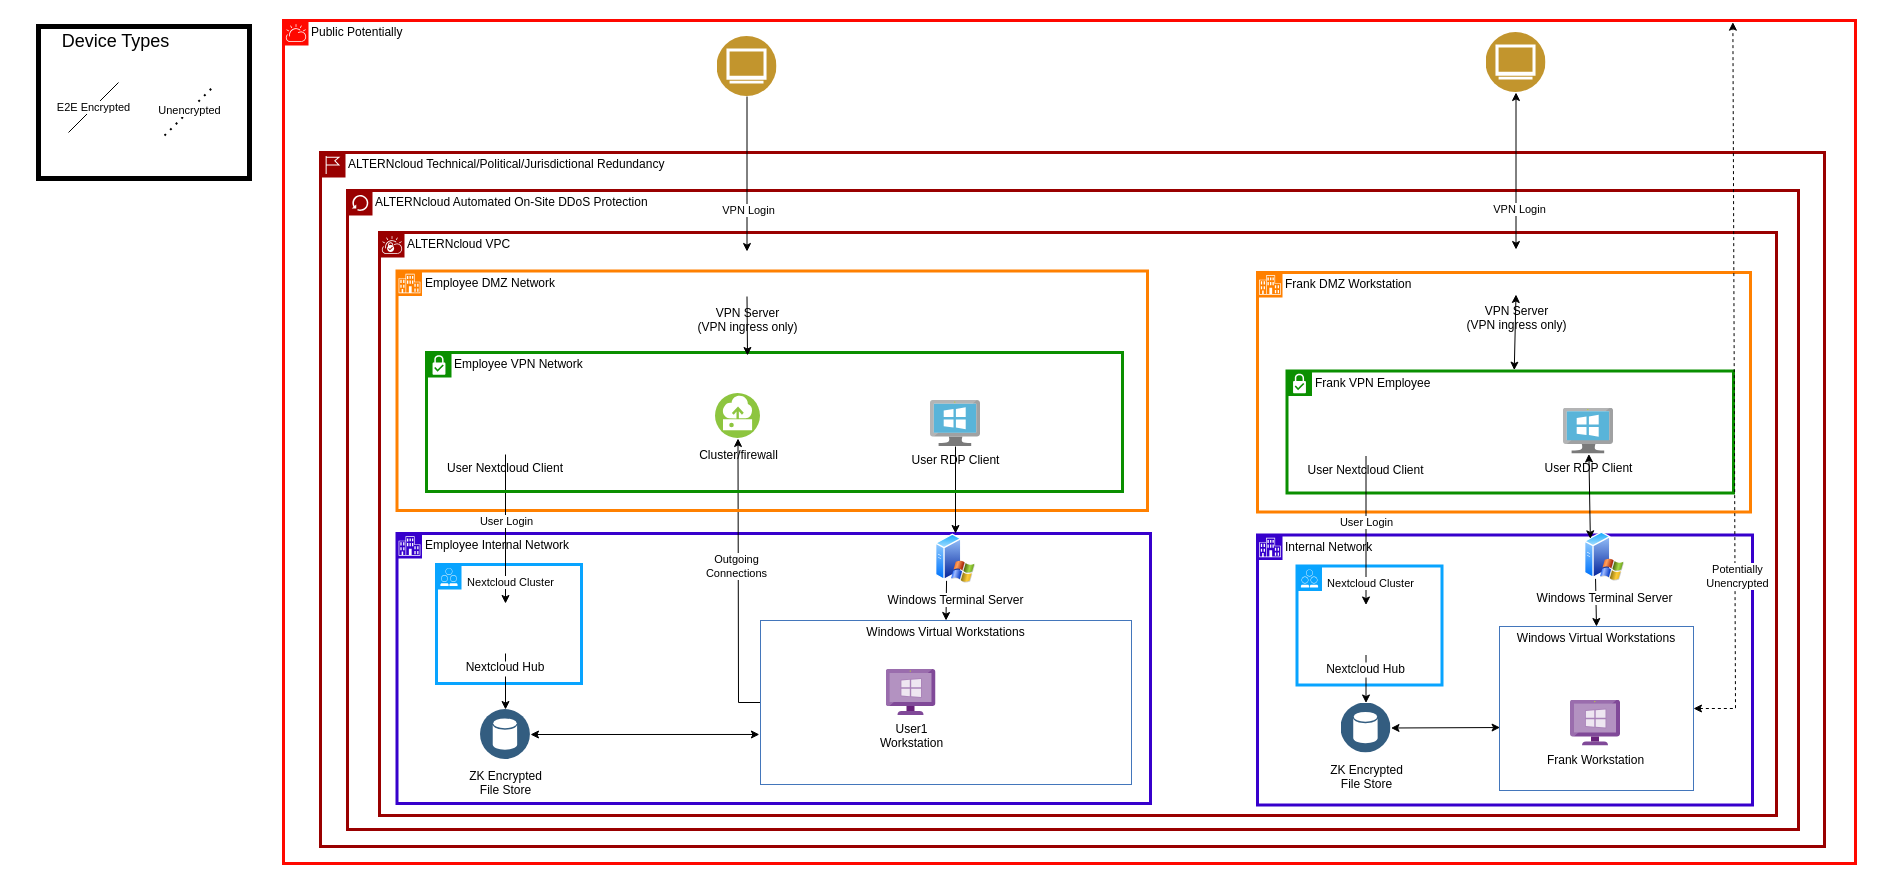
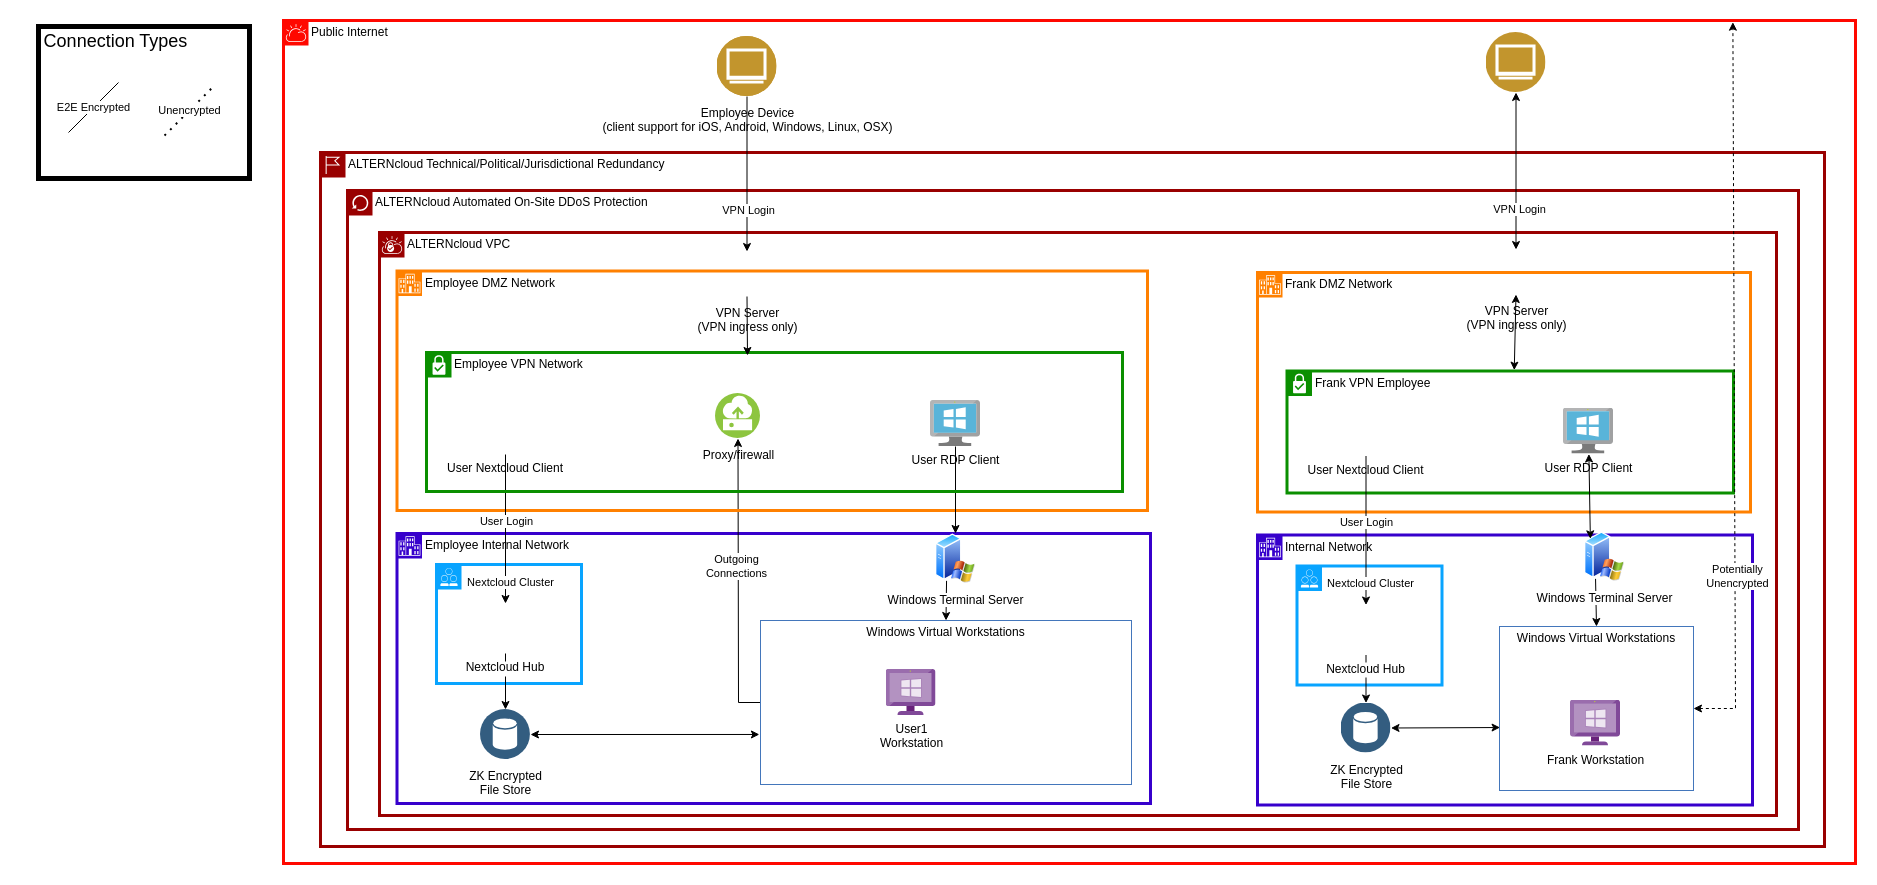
node "Public Potentially": label "Public Potentially" -> "Public Internet"
node "Device Types": label "Device Types" -> "Connection Types"
node "Employee Device (client support for iOS, Android, Windows, Linux, OSX)": added
node "Frank DMZ Workstation": label "Frank DMZ Workstation" -> "Frank DMZ Network"
node "Cluster/firewall": label "Cluster/firewall" -> "Proxy/firewall"
